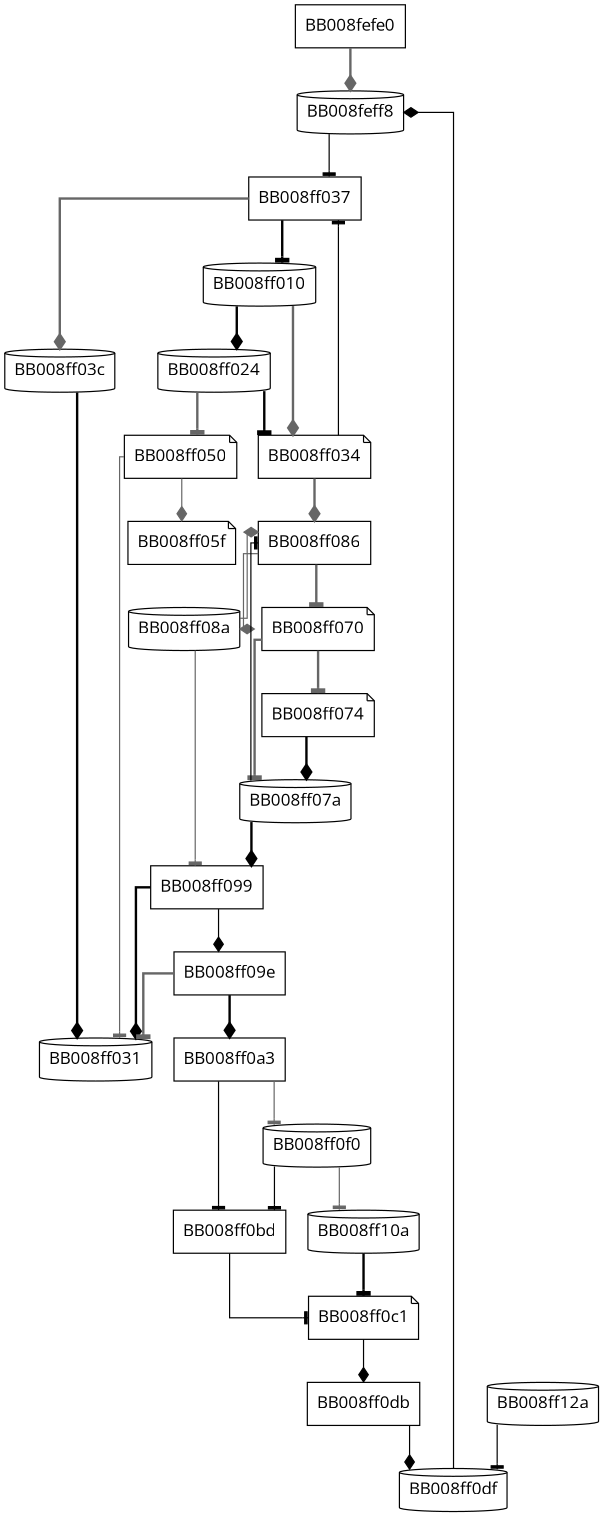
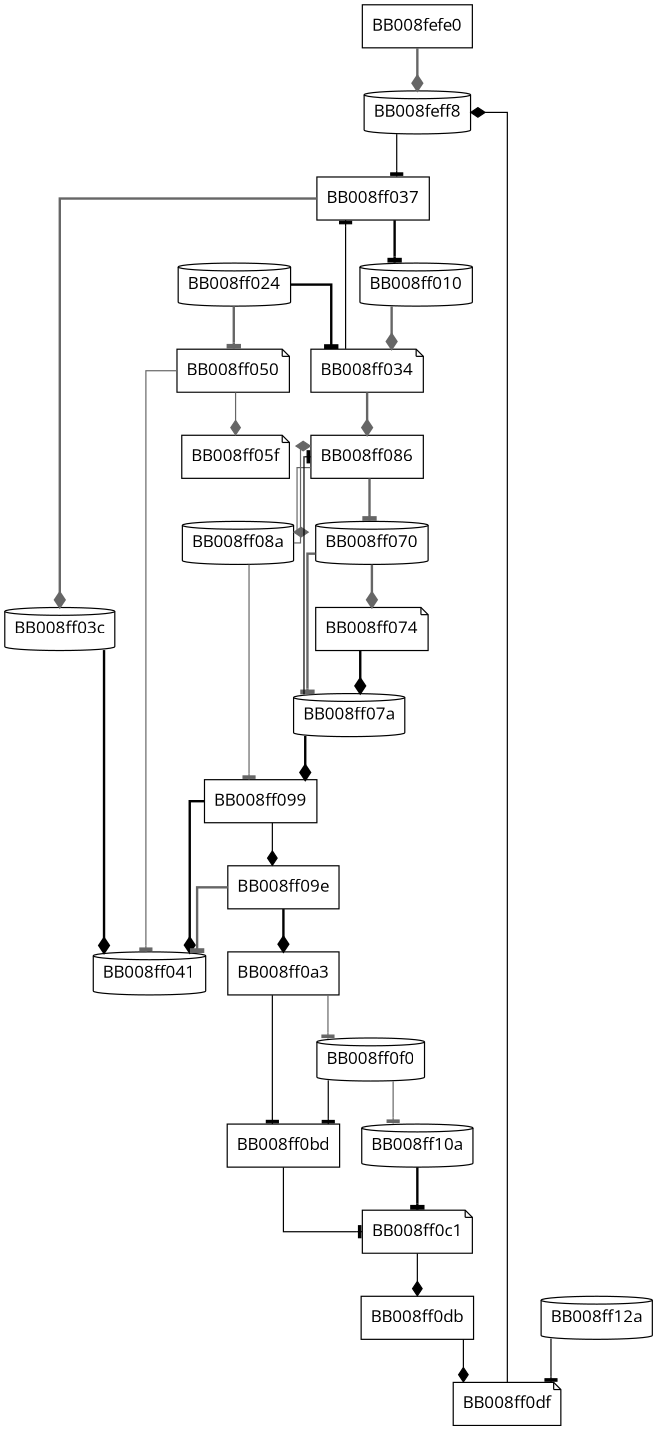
edge "BB008ff010" -> "BB008ff024": removed
node "BB008ff070": shape note -> cylinder
edge "BB008ff070" -> "BB008ff074": arrowhead tee -> diamond
node "BB008ff031": label "BB008ff031" -> "BB008ff041"
node "BB008ff0df": shape cylinder -> note
